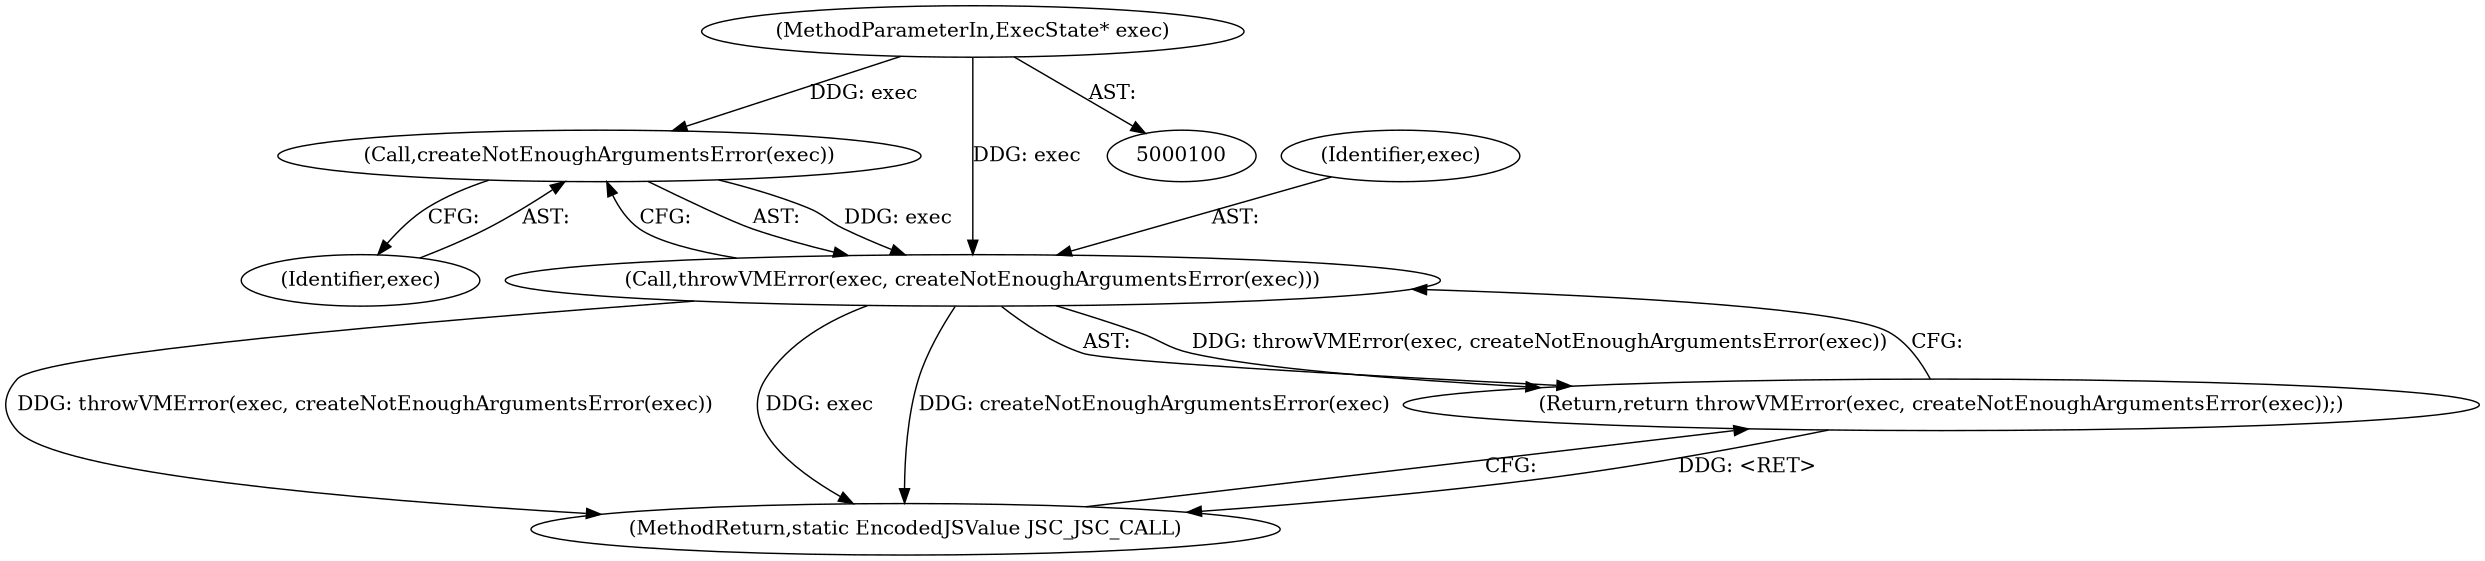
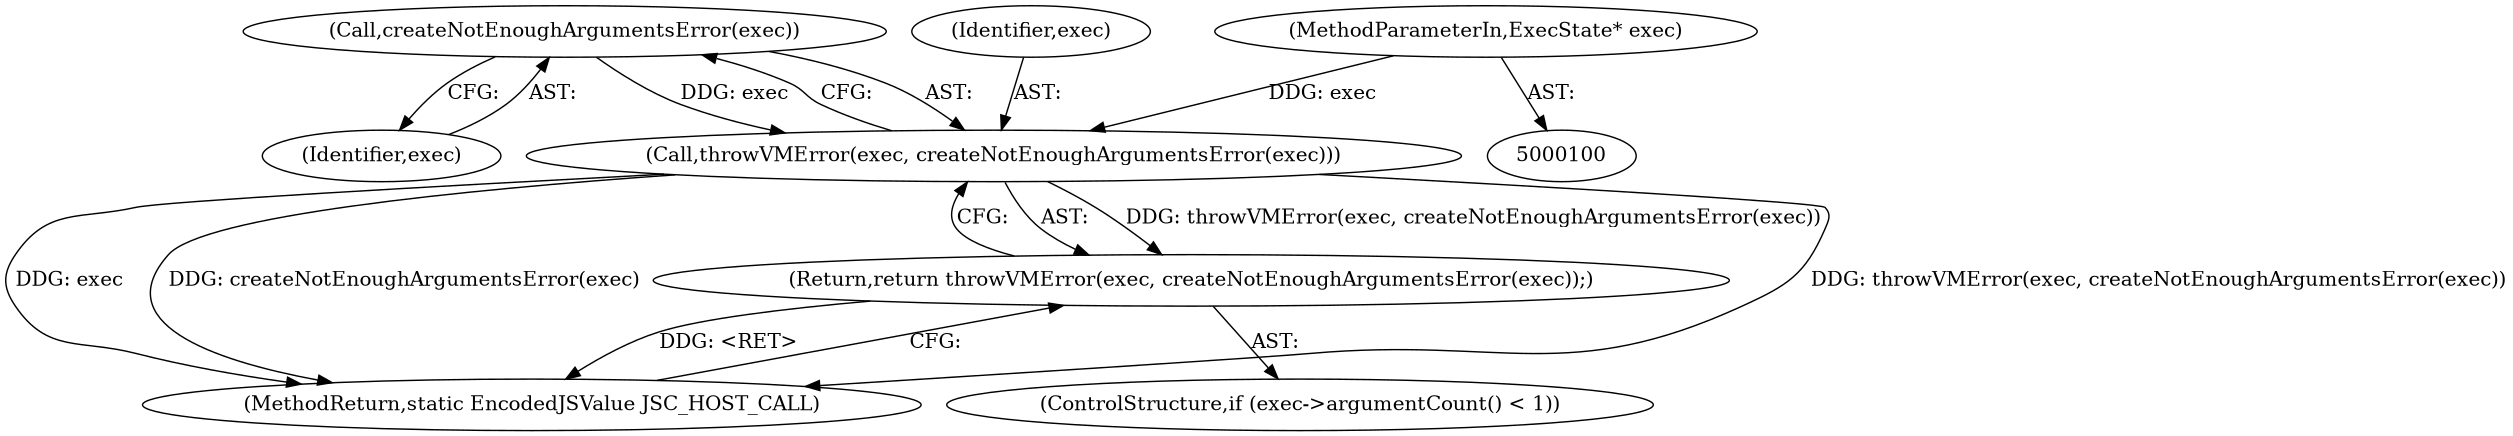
edge "(MethodParameterIn,ExecState* exec)" -> "(Call,createNotEnoughArgumentsError(exec))": removed, label "DDG: exec"
node "(ControlStructure,if (exec->argumentCount() < 1))": added
node "(MethodReturn,static EncodedJSValue JSC_JSC_CALL)": label "(MethodReturn,static EncodedJSValue JSC_JSC_CALL)" -> "(MethodReturn,static EncodedJSValue JSC_HOST_CALL)"
